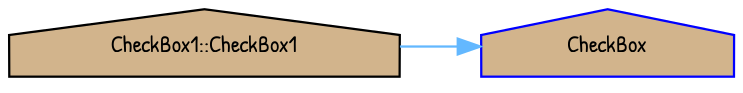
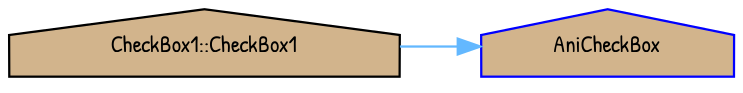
node "CheckBox": label "CheckBox" -> "AniCheckBox"
